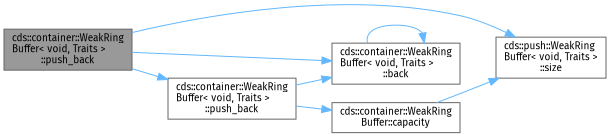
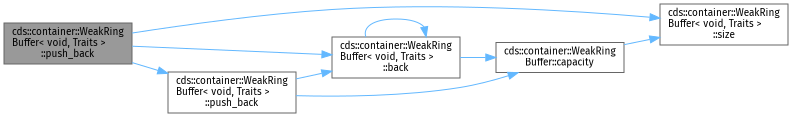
edge "cds::container::WeakRing Buffer< void, Traits > ::back" -> "cds::container::WeakRing Buffer::capacity": added
node "cds::push::WeakRing Buffer< void, Traits > ::size": label "cds::push::WeakRing Buffer< void, Traits > ::size" -> "cds::container::WeakRing Buffer< void, Traits > ::size"
